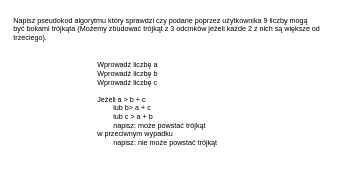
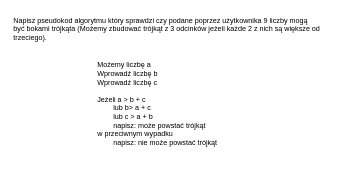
node "Wprowadź liczbę a Wprowadź liczbę b Wprowadź liczbę c Jeżeli a > b + c lub b> a + c lub c > a + b napisz: może powstać trójkąt w przeciwnym wypadku napisz: nie może powstać trójkąt": label "Wprowadź liczbę a Wprowadź liczbę b Wprowadź liczbę c Jeżeli a > b + c lub b> a + c lub c > a + b napisz: może powstać trójkąt w przeciwnym wypadku napisz: nie może powstać trójkąt" -> "Możemy liczbę a Wprowadź liczbę b Wprowadź liczbę c Jeżeli a > b + c lub b> a + c lub c > a + b napisz: może powstać trójkąt w przeciwnym wypadku napisz: nie może powstać trójkąt"
